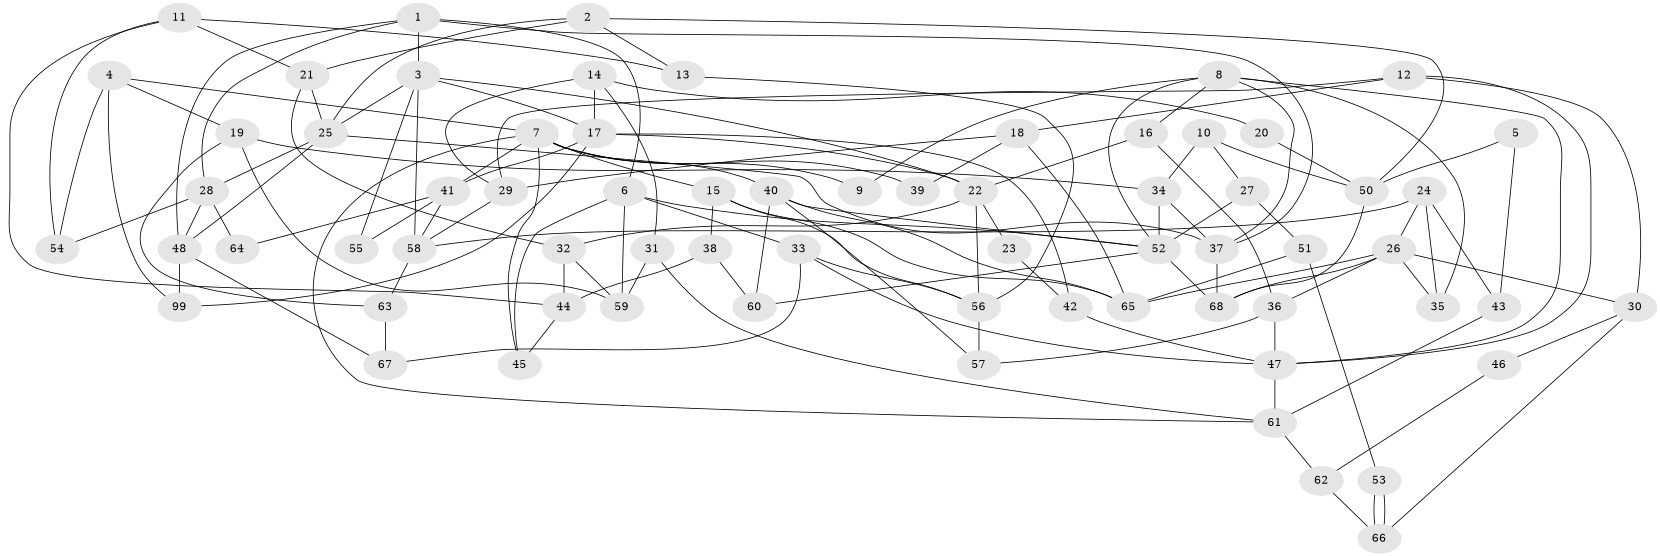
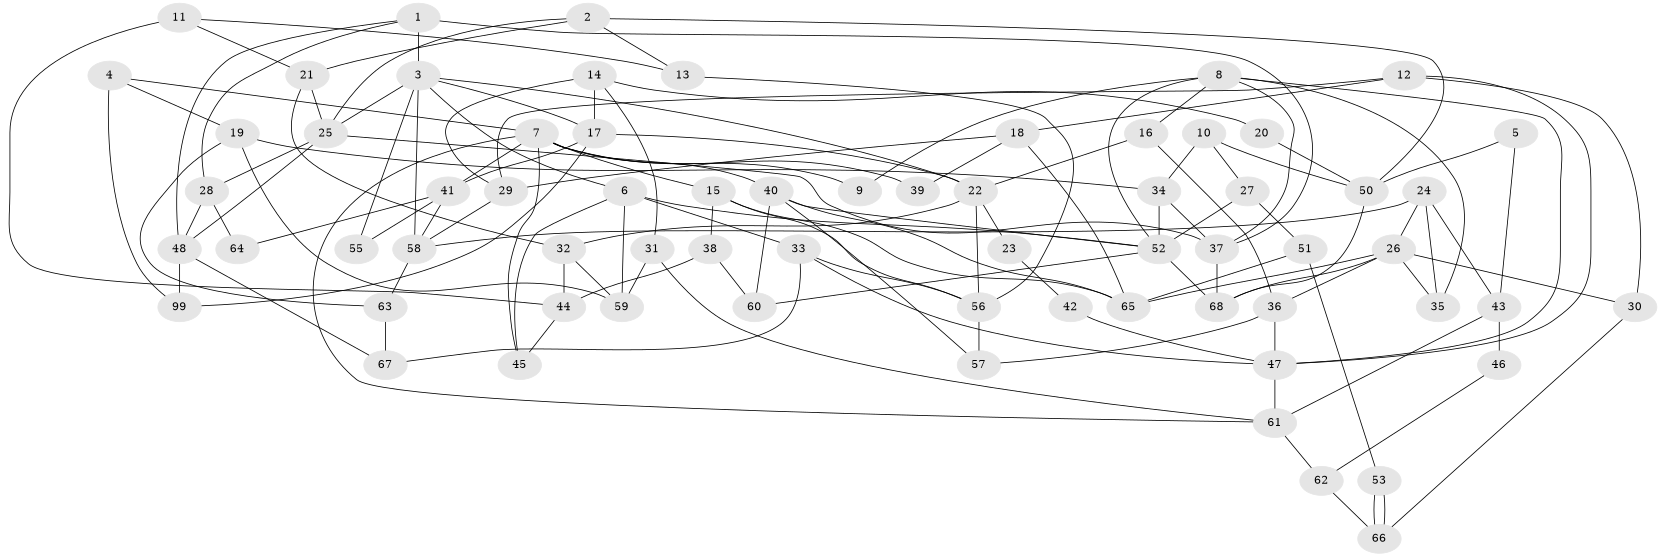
edge "1" -- "6": now "3" -- "6"
edge "17" -- "42": removed
node "54": removed
edge "30" -- "46": now "43" -- "46"
